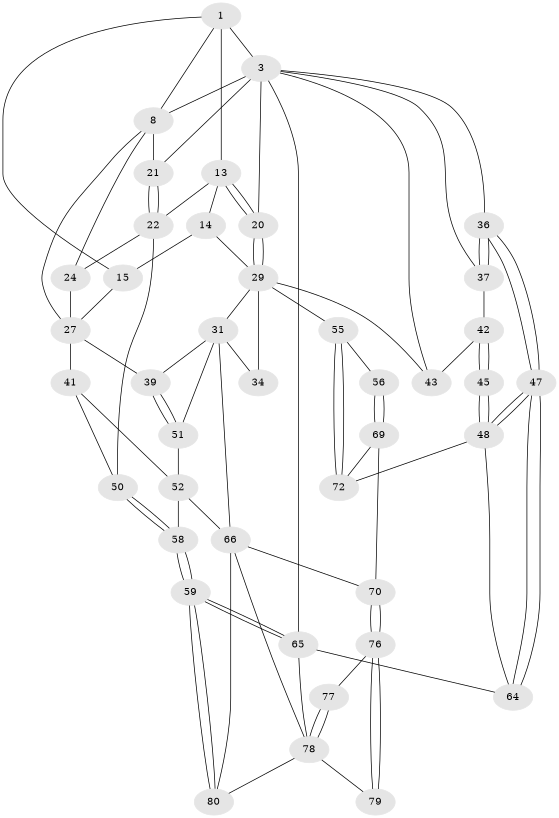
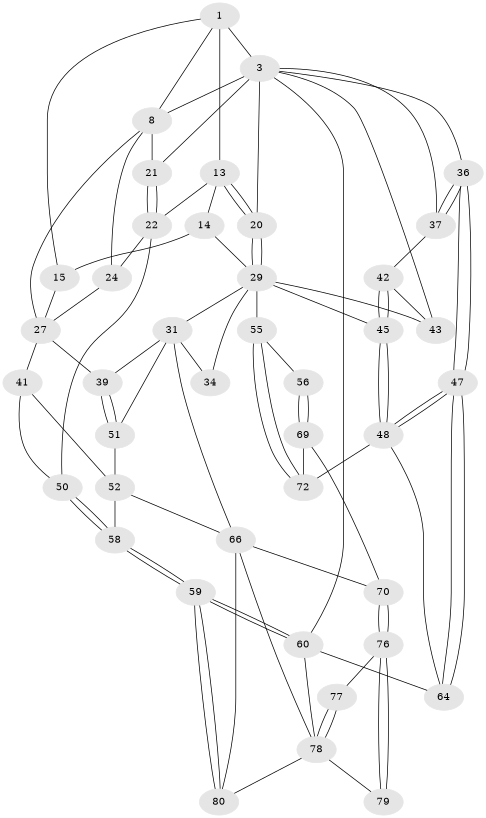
edge "29" -- "45": added
node "65": label "65" -> "60"
